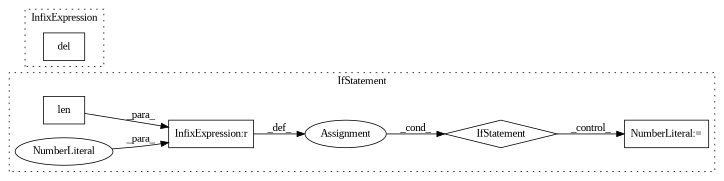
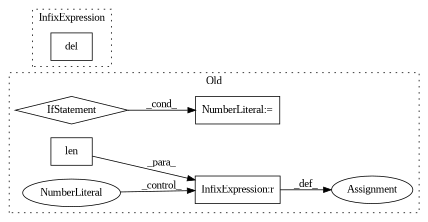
cluster "IfStatement": label "IfStatement" -> "Old"
edge "IfStatement" -> "NumberLiteral:=": label "_control_" -> "_cond_"
edge "Assignment" -> "IfStatement": removed, label "_cond_"
edge "NumberLiteral" -> "InfixExpression:r": label "_para_" -> "_control_"
